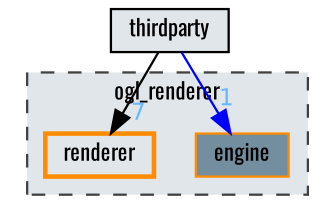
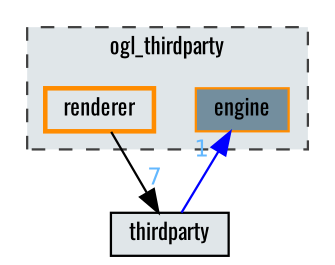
edge "thirdparty" -> "renderer": reversed
cluster "ogl_renderer": label "ogl_renderer" -> "ogl_thirdparty"
